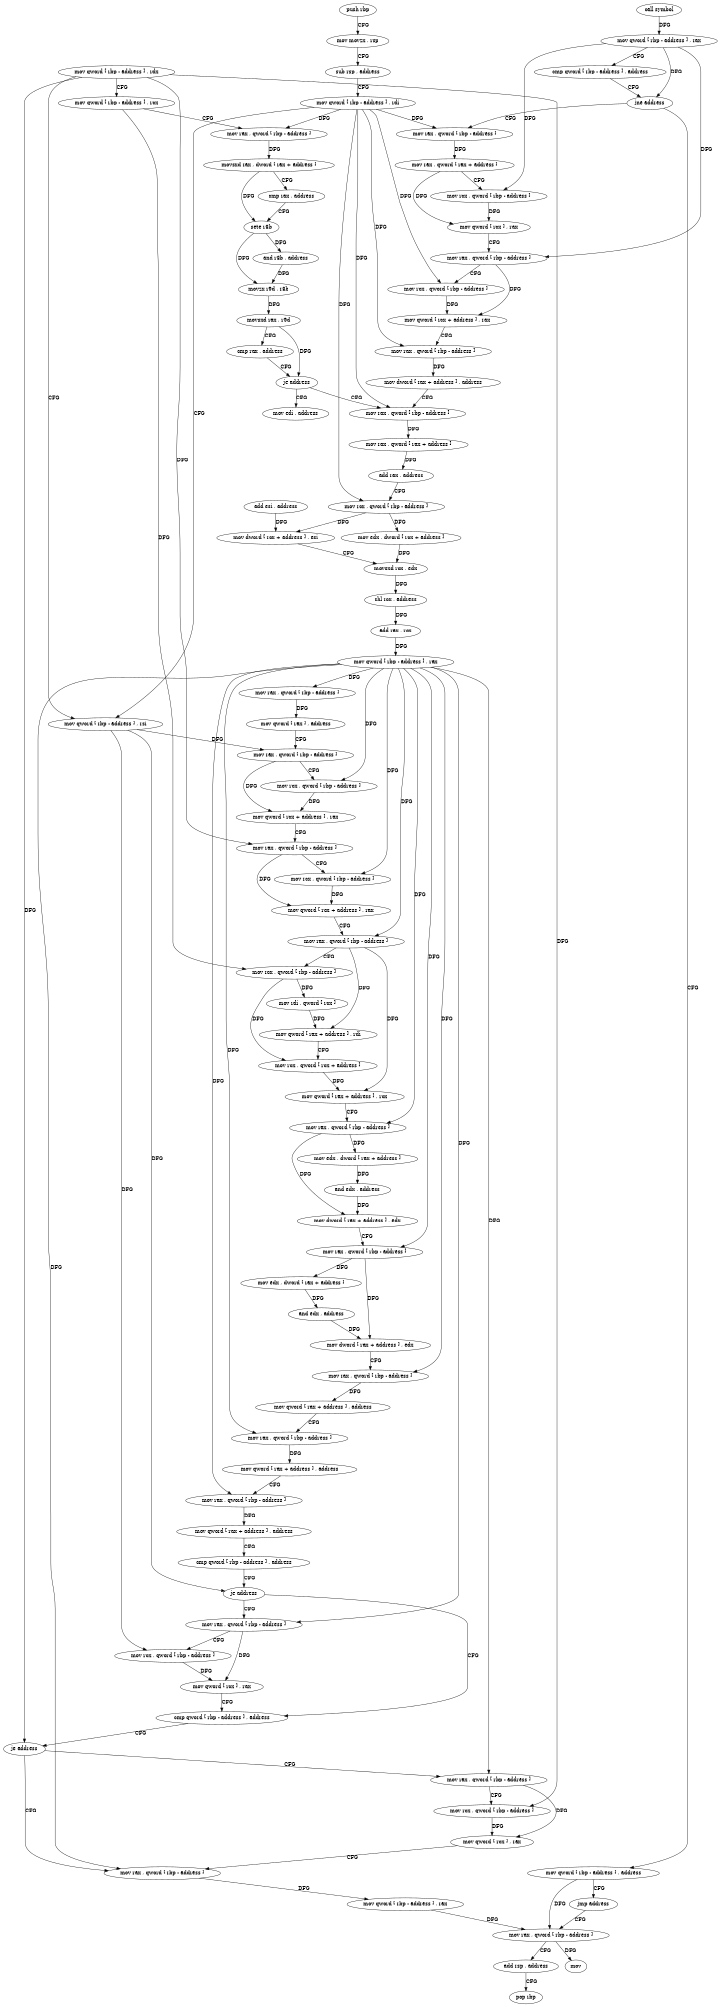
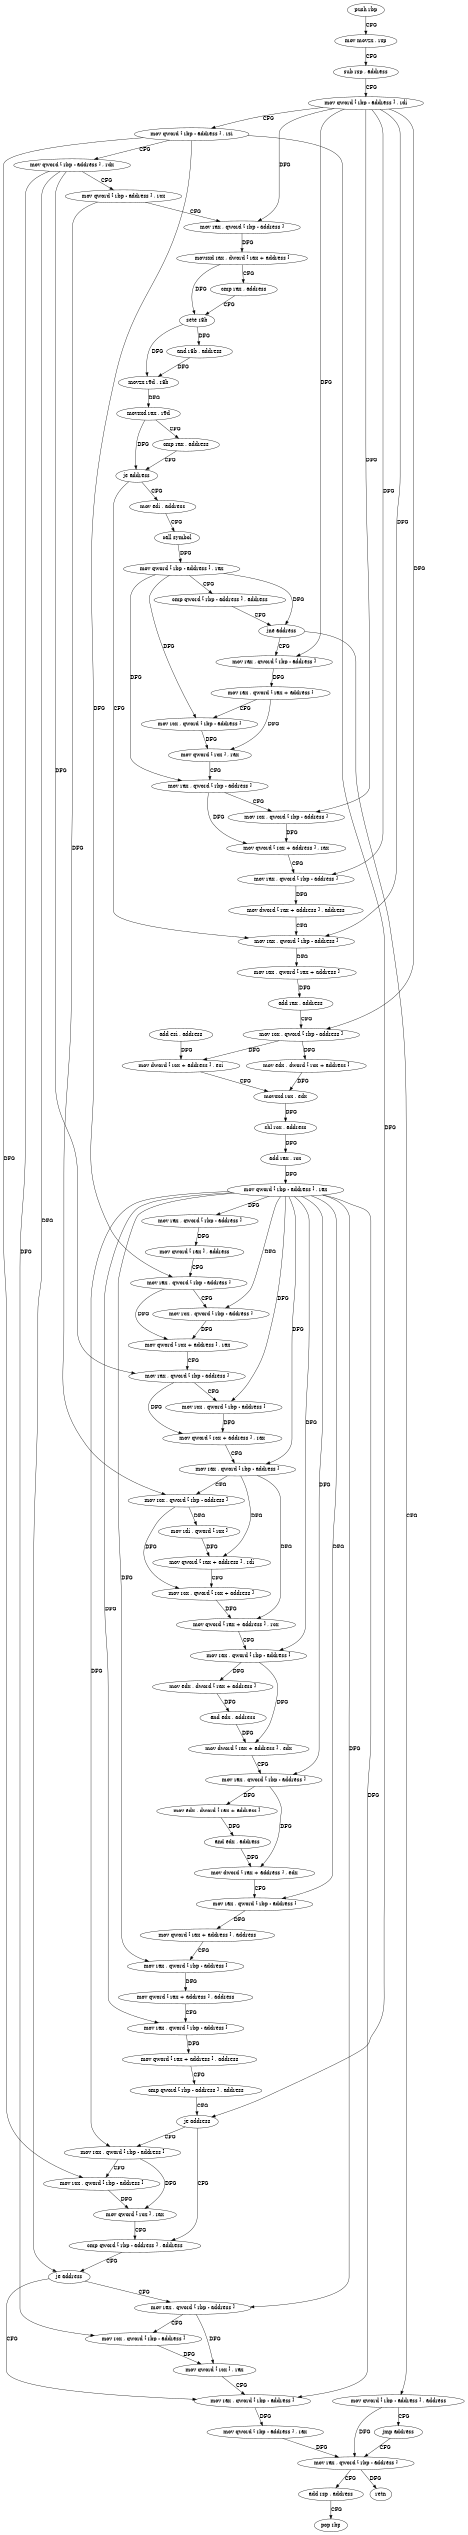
edge "mov qword [ rbp - address ] , rdx" -> "mov qword [ rbp - address ] , rsi": reversed
edge "mov edi , address" -> "call symbol": added, label "CFG"
node "mov": label "mov" -> "retn"
